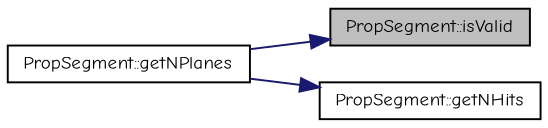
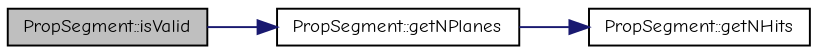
edge "PropSegment::getNPlanes" -> "PropSegment::isValid": reversed
